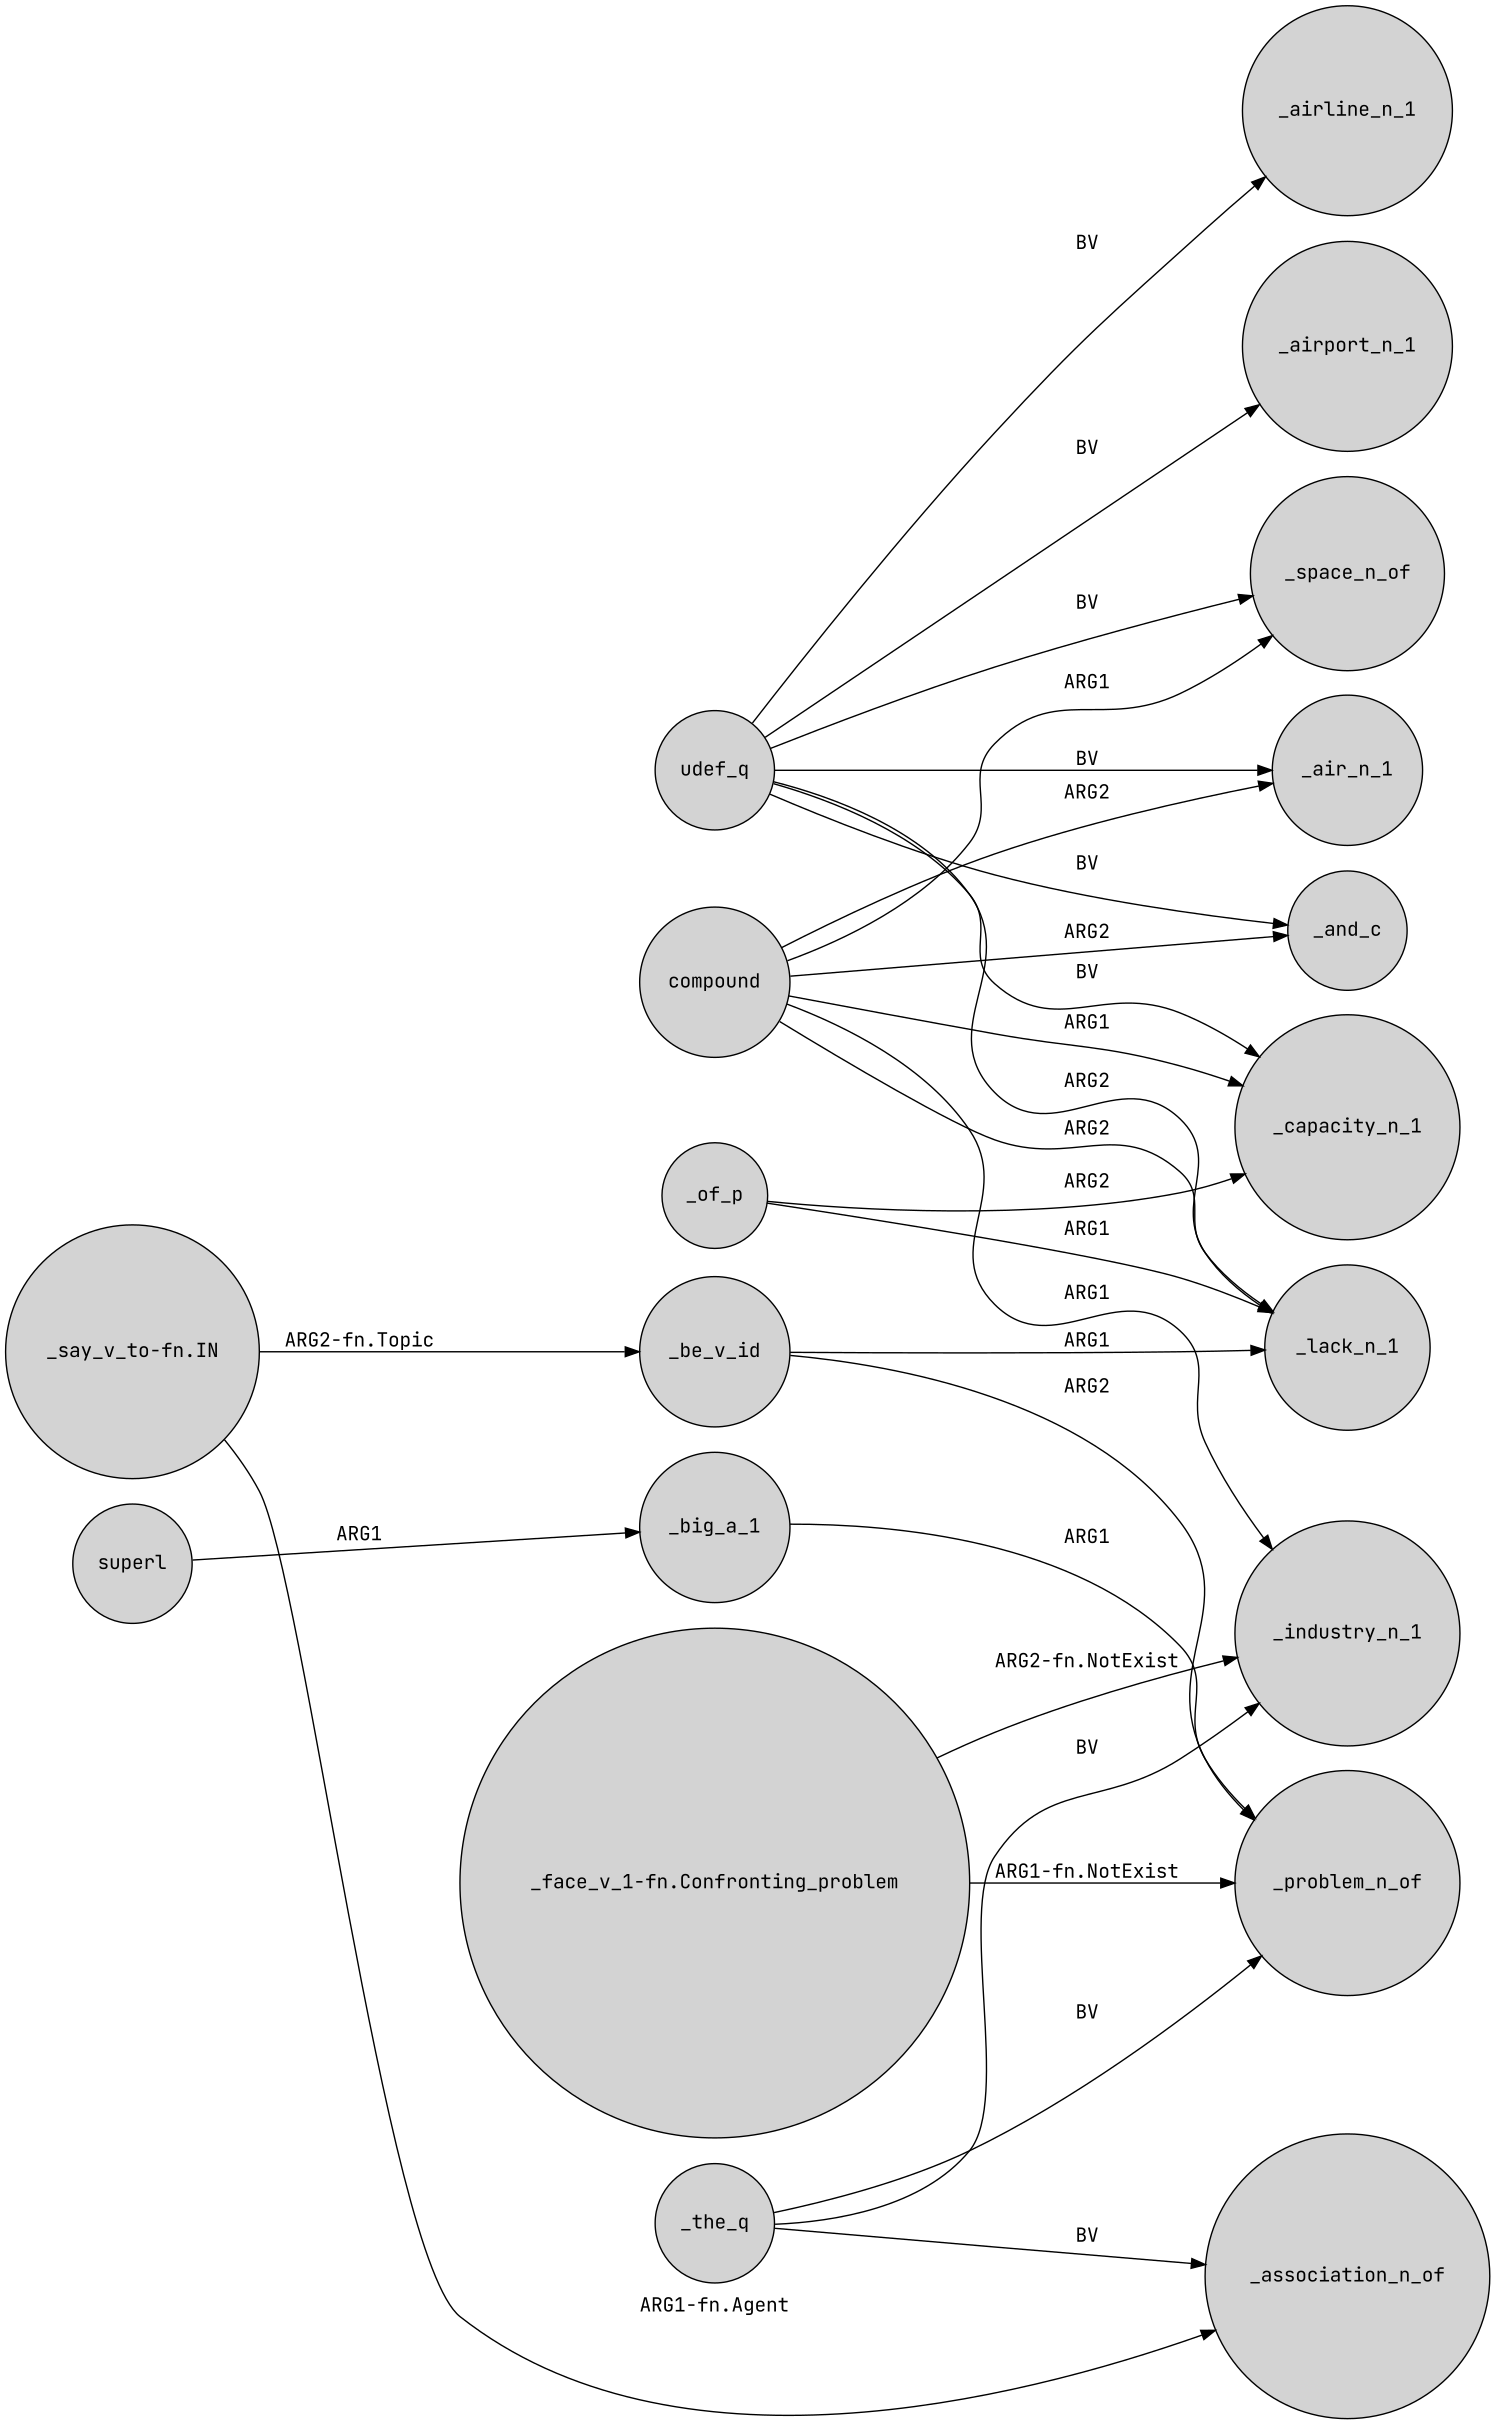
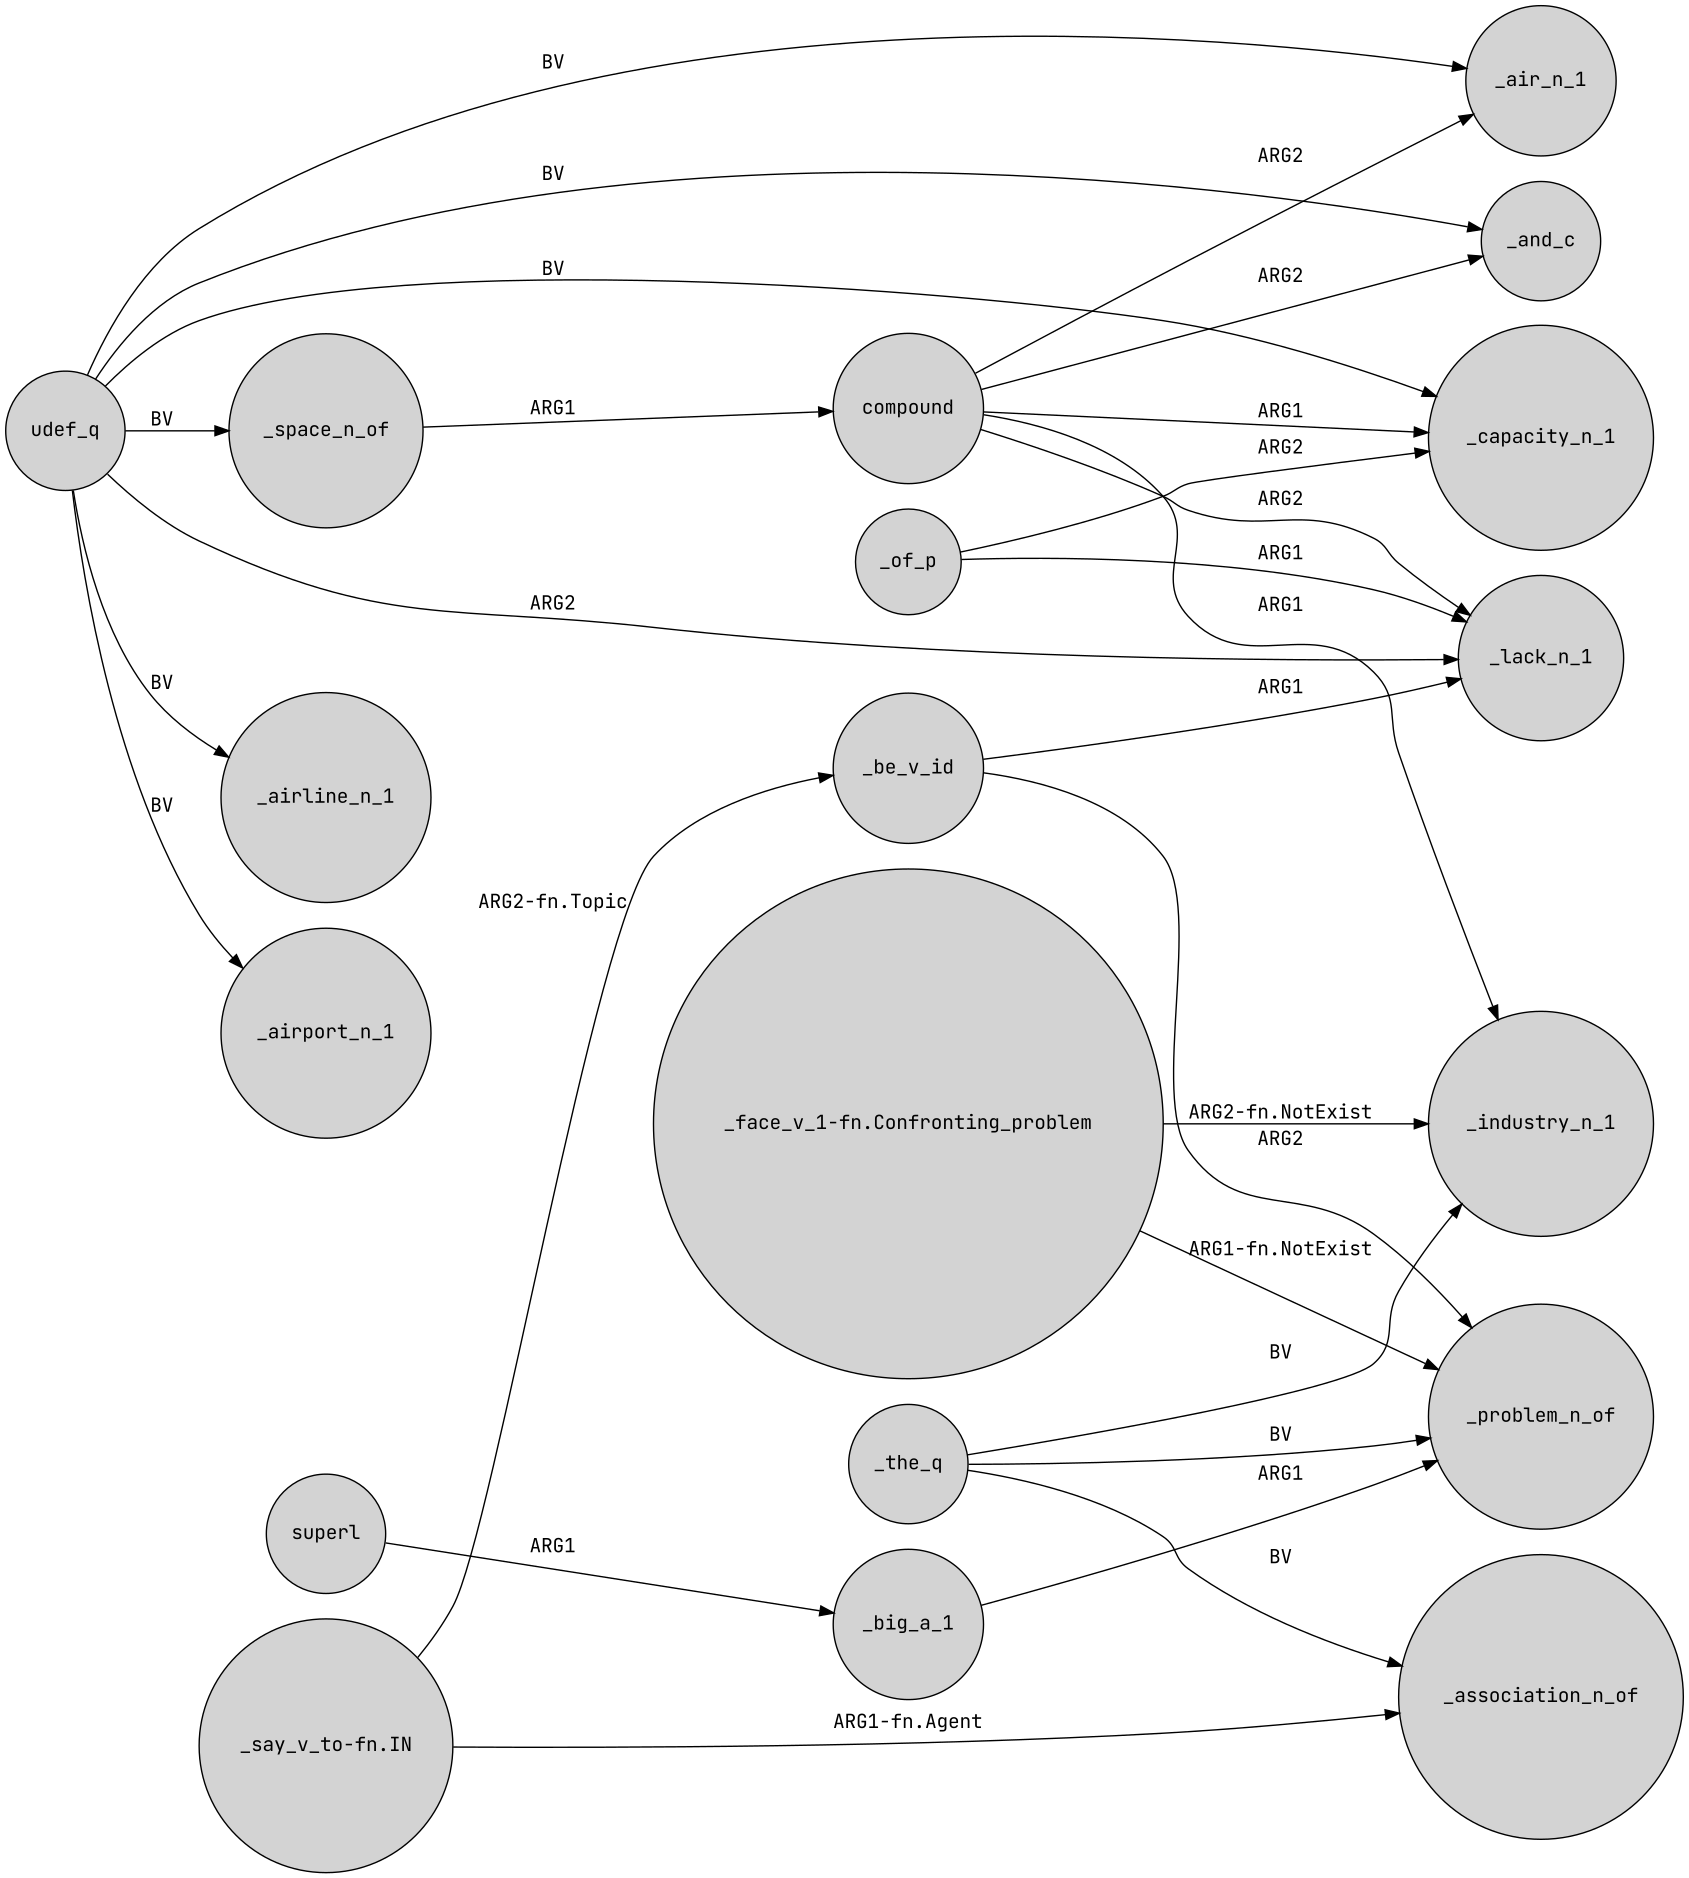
edge "compound" -> "_space_n_of": reversed
